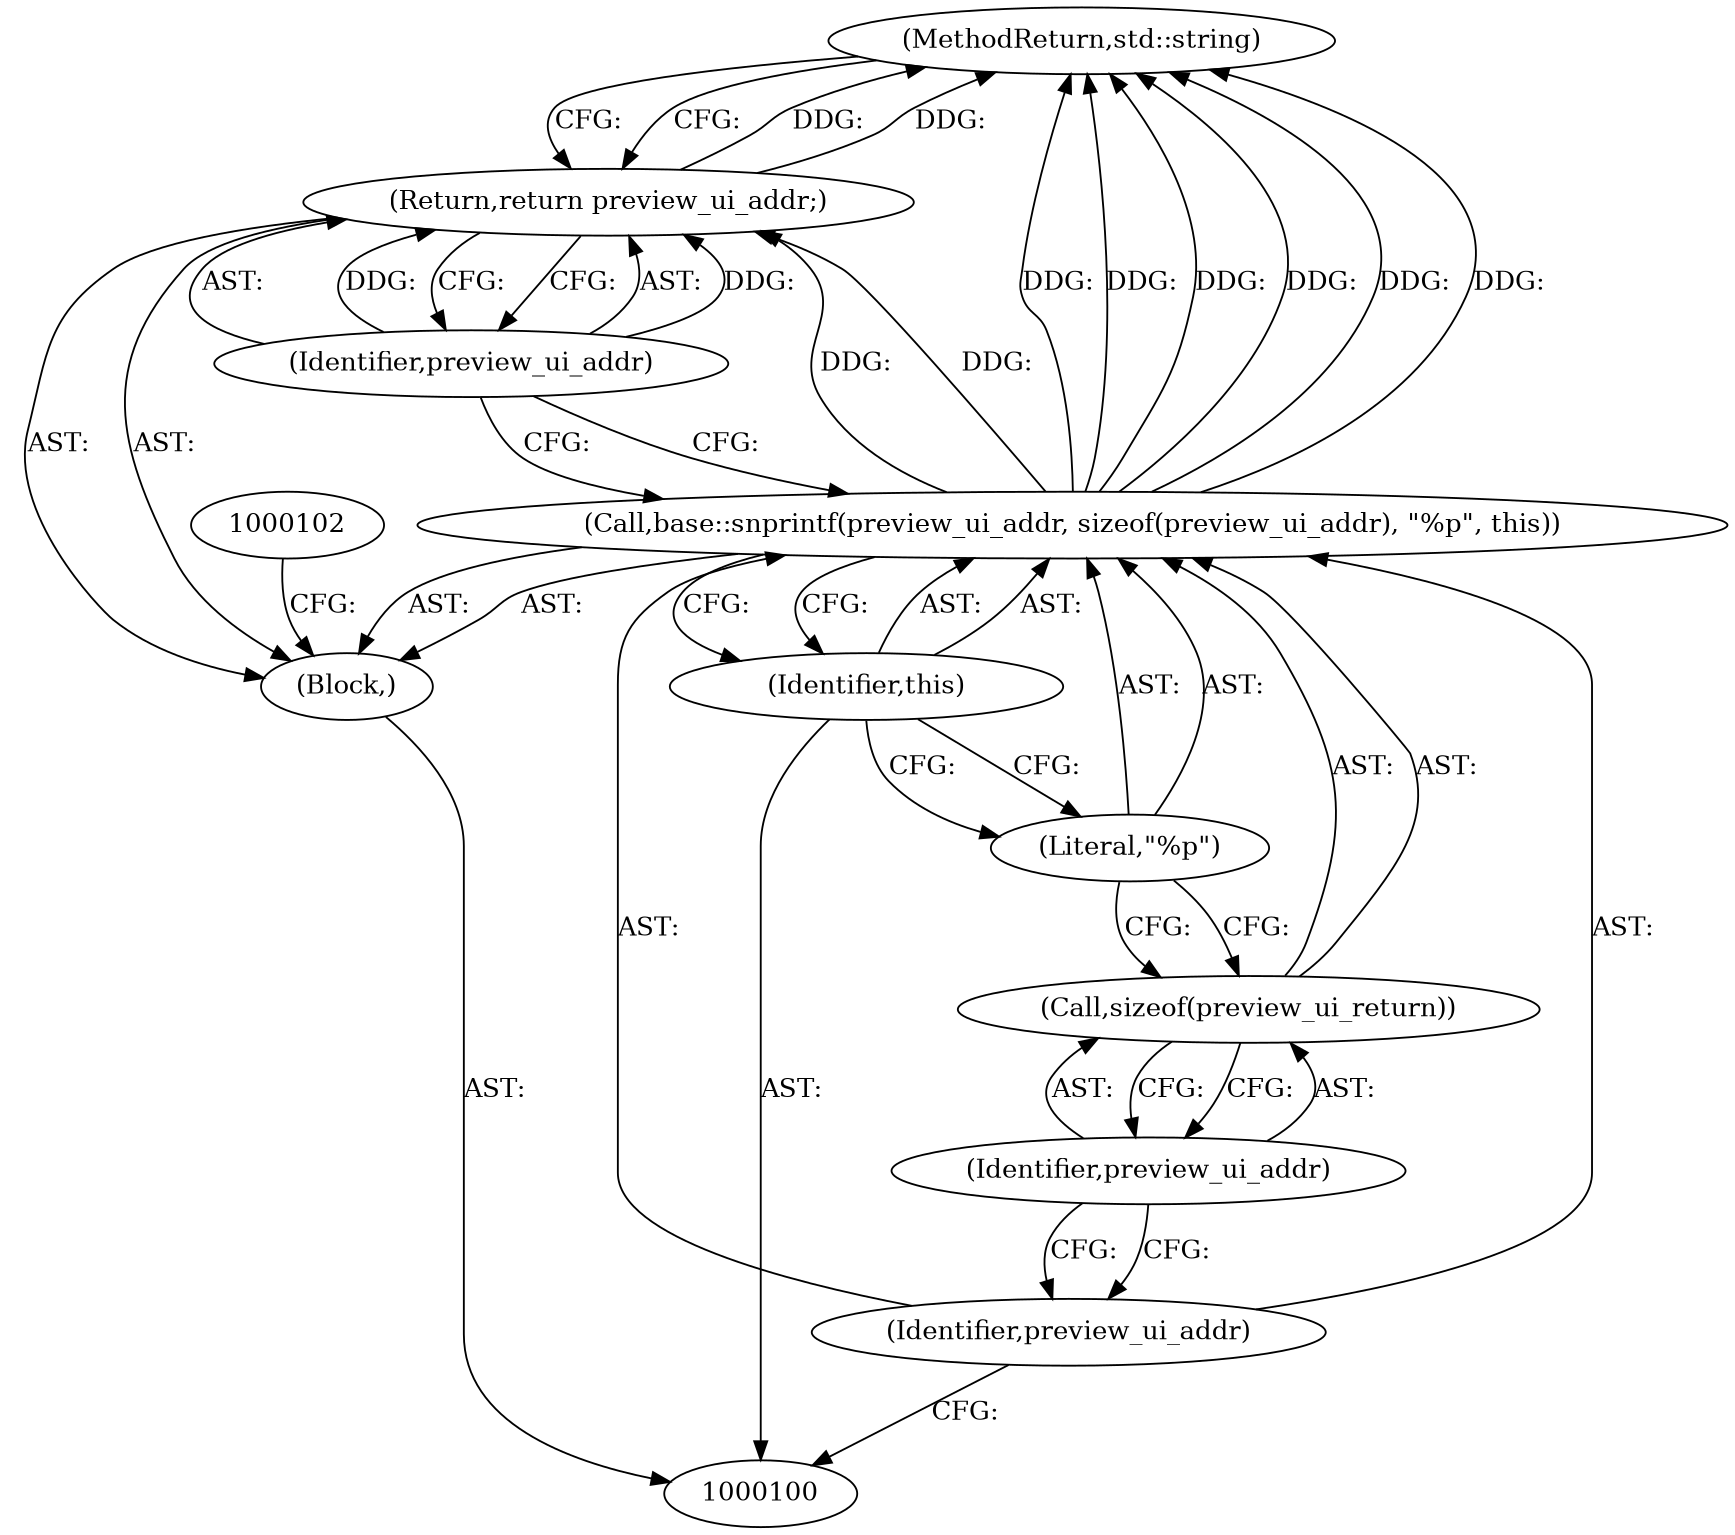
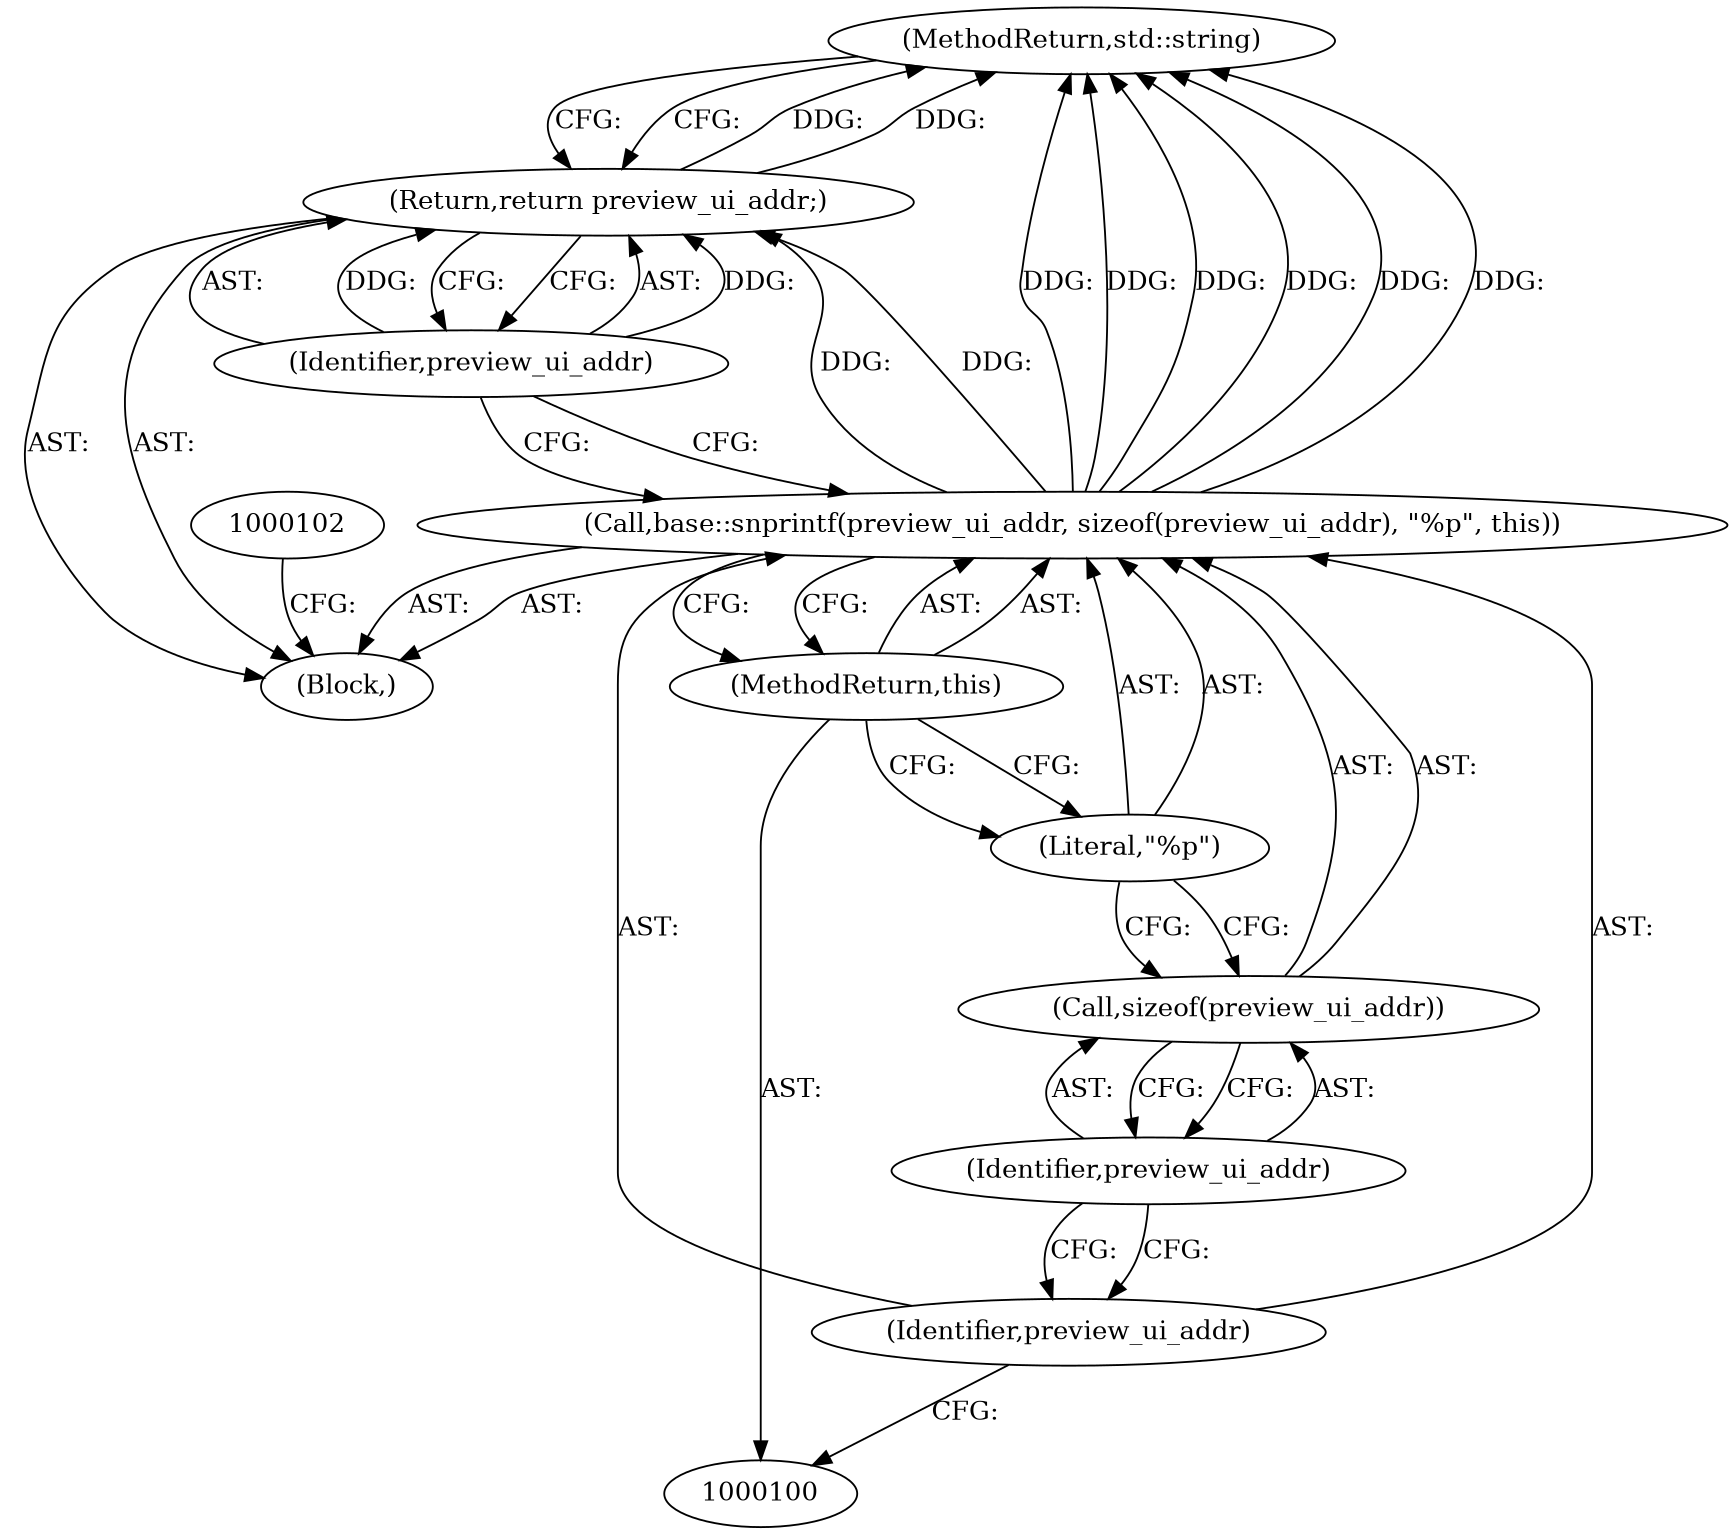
node "(Identifier,this)": label "(Identifier,this)" -> "(MethodReturn,this)"
node "(Call,sizeof(preview_ui_return))": label "(Call,sizeof(preview_ui_return))" -> "(Call,sizeof(preview_ui_addr))"
edge "(Block,)" -> "1000100": removed, label "AST:"
